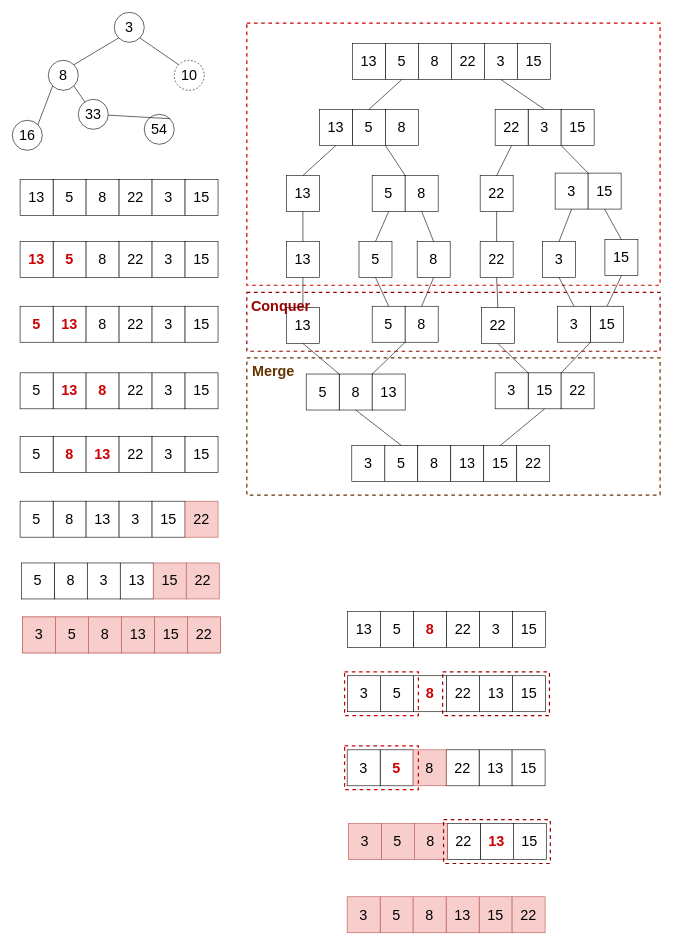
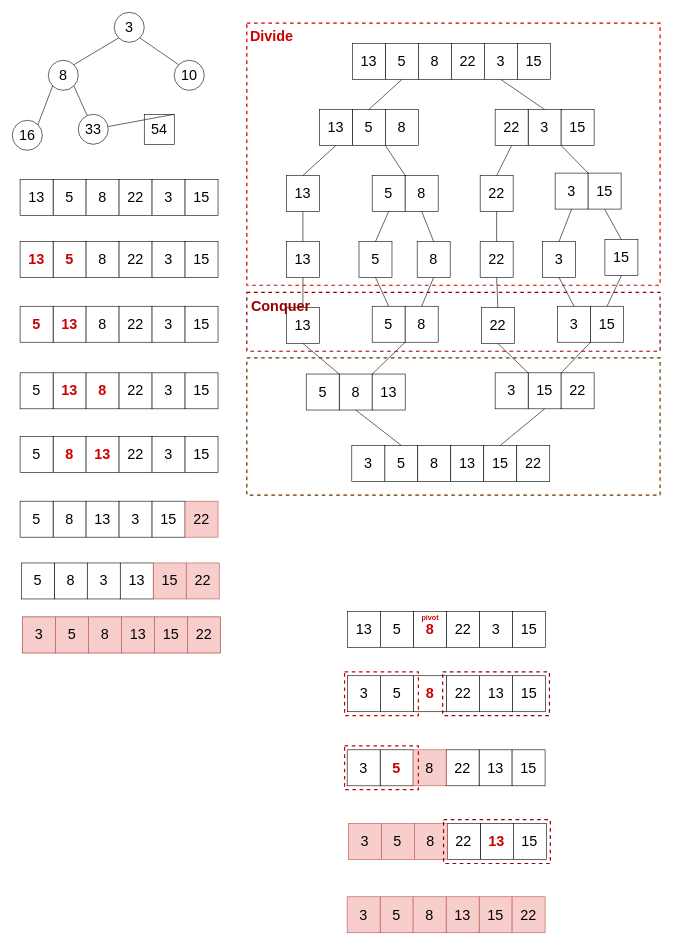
node "Divide": added
node "10": style dashed -> solid
node "33": moved (93, 114) -> (93, 129)
node "54": shape ellipse -> rectangle
node "Merge": removed
node "pivot": added
